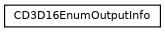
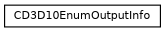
node "CD3D16EnumOutputInfo": label "CD3D16EnumOutputInfo" -> "CD3D10EnumOutputInfo"
